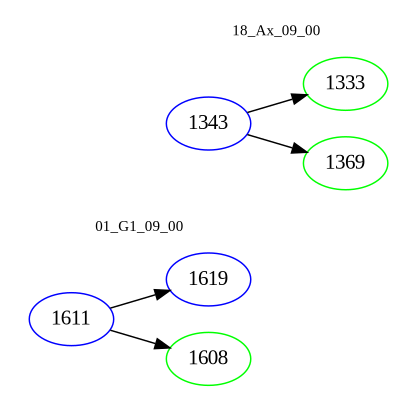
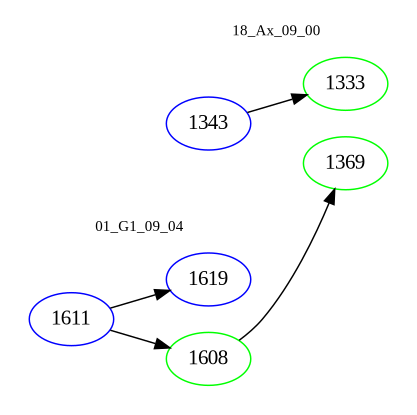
edge "1343" -> "1369": now "1608" -> "1369"
cluster "01_G1_09_00": label "01_G1_09_00" -> "01_G1_09_04"
